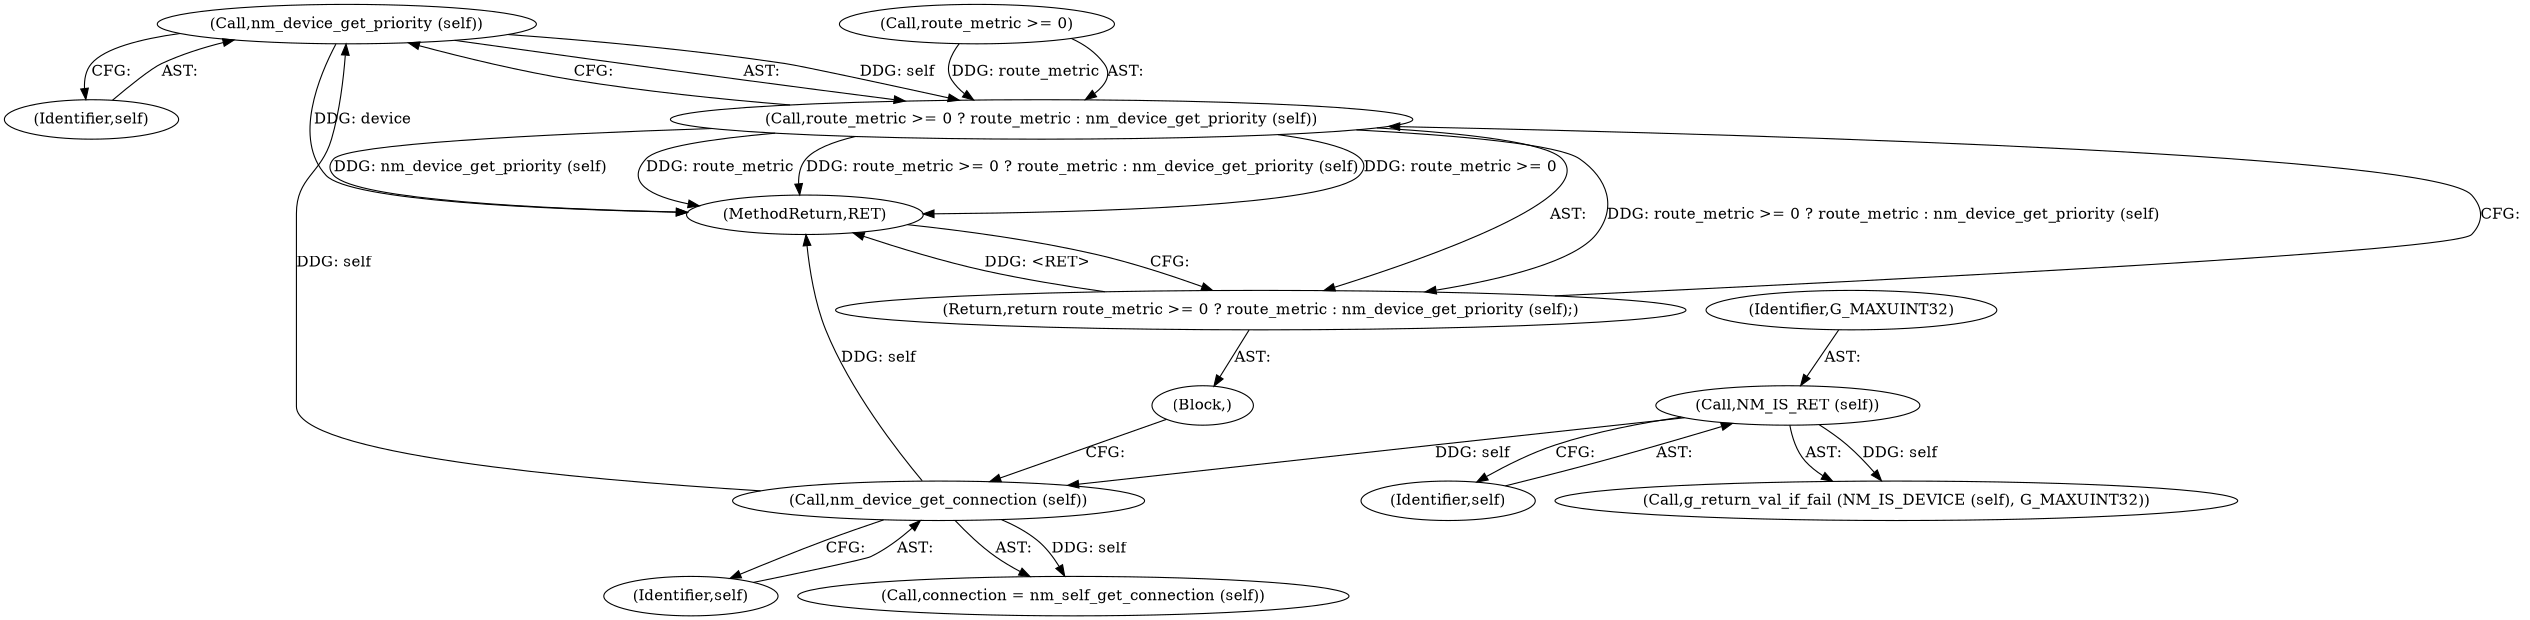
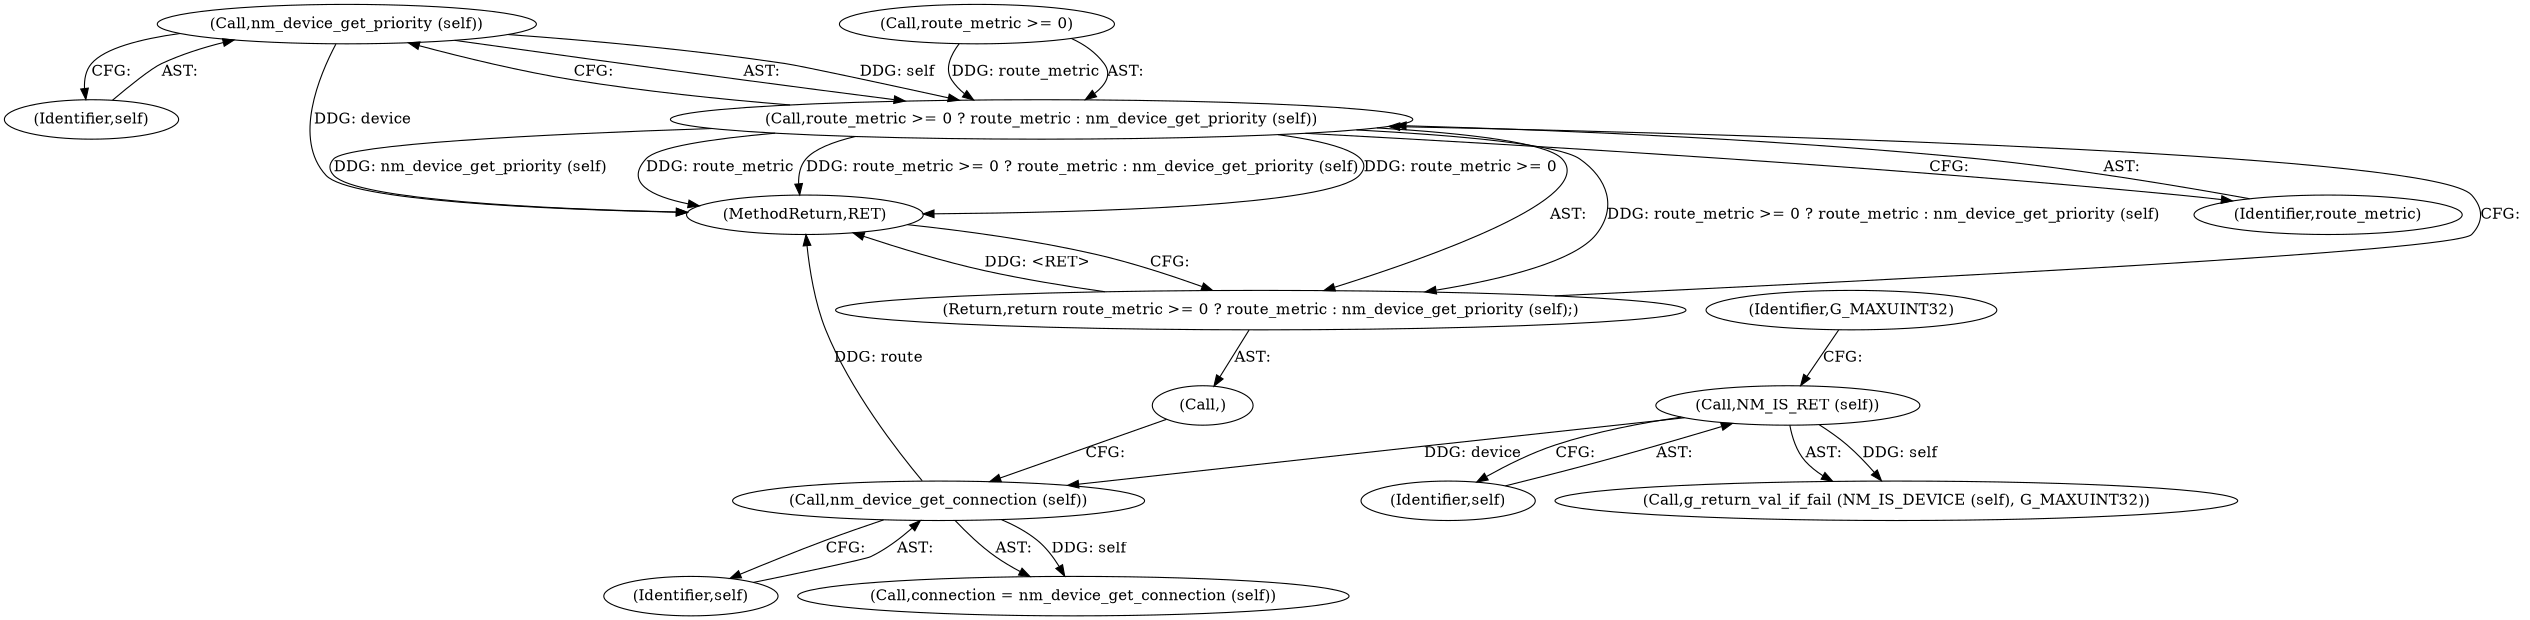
node "(Identifier,route_metric)": added
edge "(Call,nm_device_get_connection (self))" -> "(MethodReturn,RET)": label "DDG: self" -> "DDG: route"
edge "(Identifier,G_MAXUINT32)" -> "(Call,NM_IS_RET (self))": label "AST: " -> "CFG: "
node "(Block,)": label "(Block,)" -> "(Call,)"
edge "(Call,nm_device_get_connection (self))" -> "(Call,nm_device_get_priority (self))": removed, label "DDG: self"
edge "(Call,NM_IS_RET (self))" -> "(Call,nm_device_get_connection (self))": label "DDG: self" -> "DDG: device"
node "(Call,connection = nm_self_get_connection (self))": label "(Call,connection = nm_self_get_connection (self))" -> "(Call,connection = nm_device_get_connection (self))"
